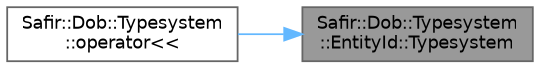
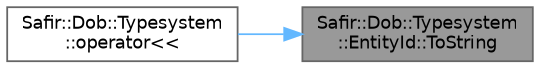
node "Safir::Dob::Typesystem ::EntityId::Typesystem": label "Safir::Dob::Typesystem ::EntityId::Typesystem" -> "Safir::Dob::Typesystem ::EntityId::ToString"
